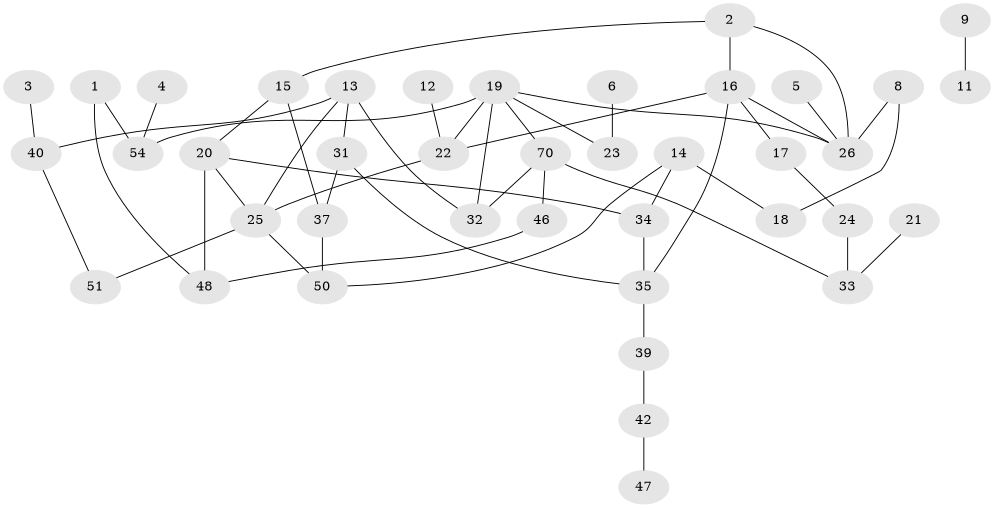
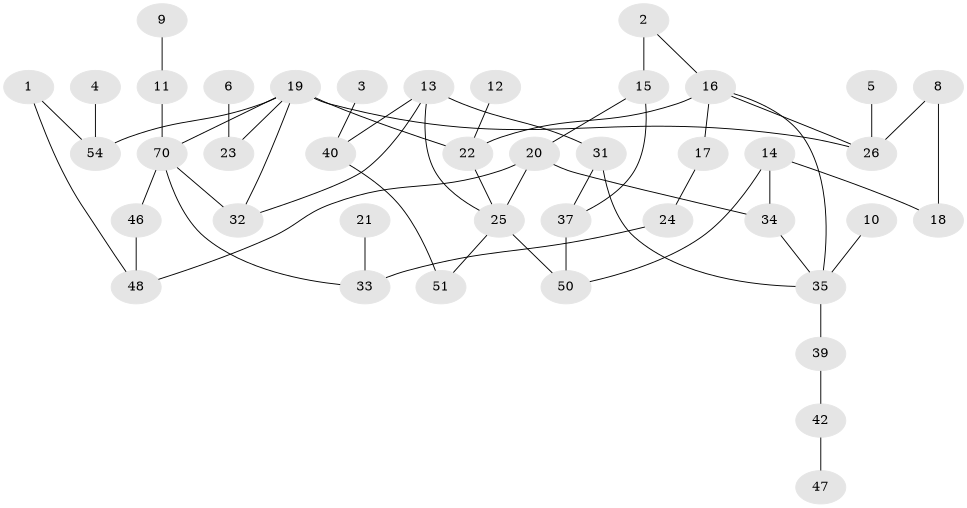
edge "2" -- "26": removed
edge "11" -- "70": added
node "10": added
